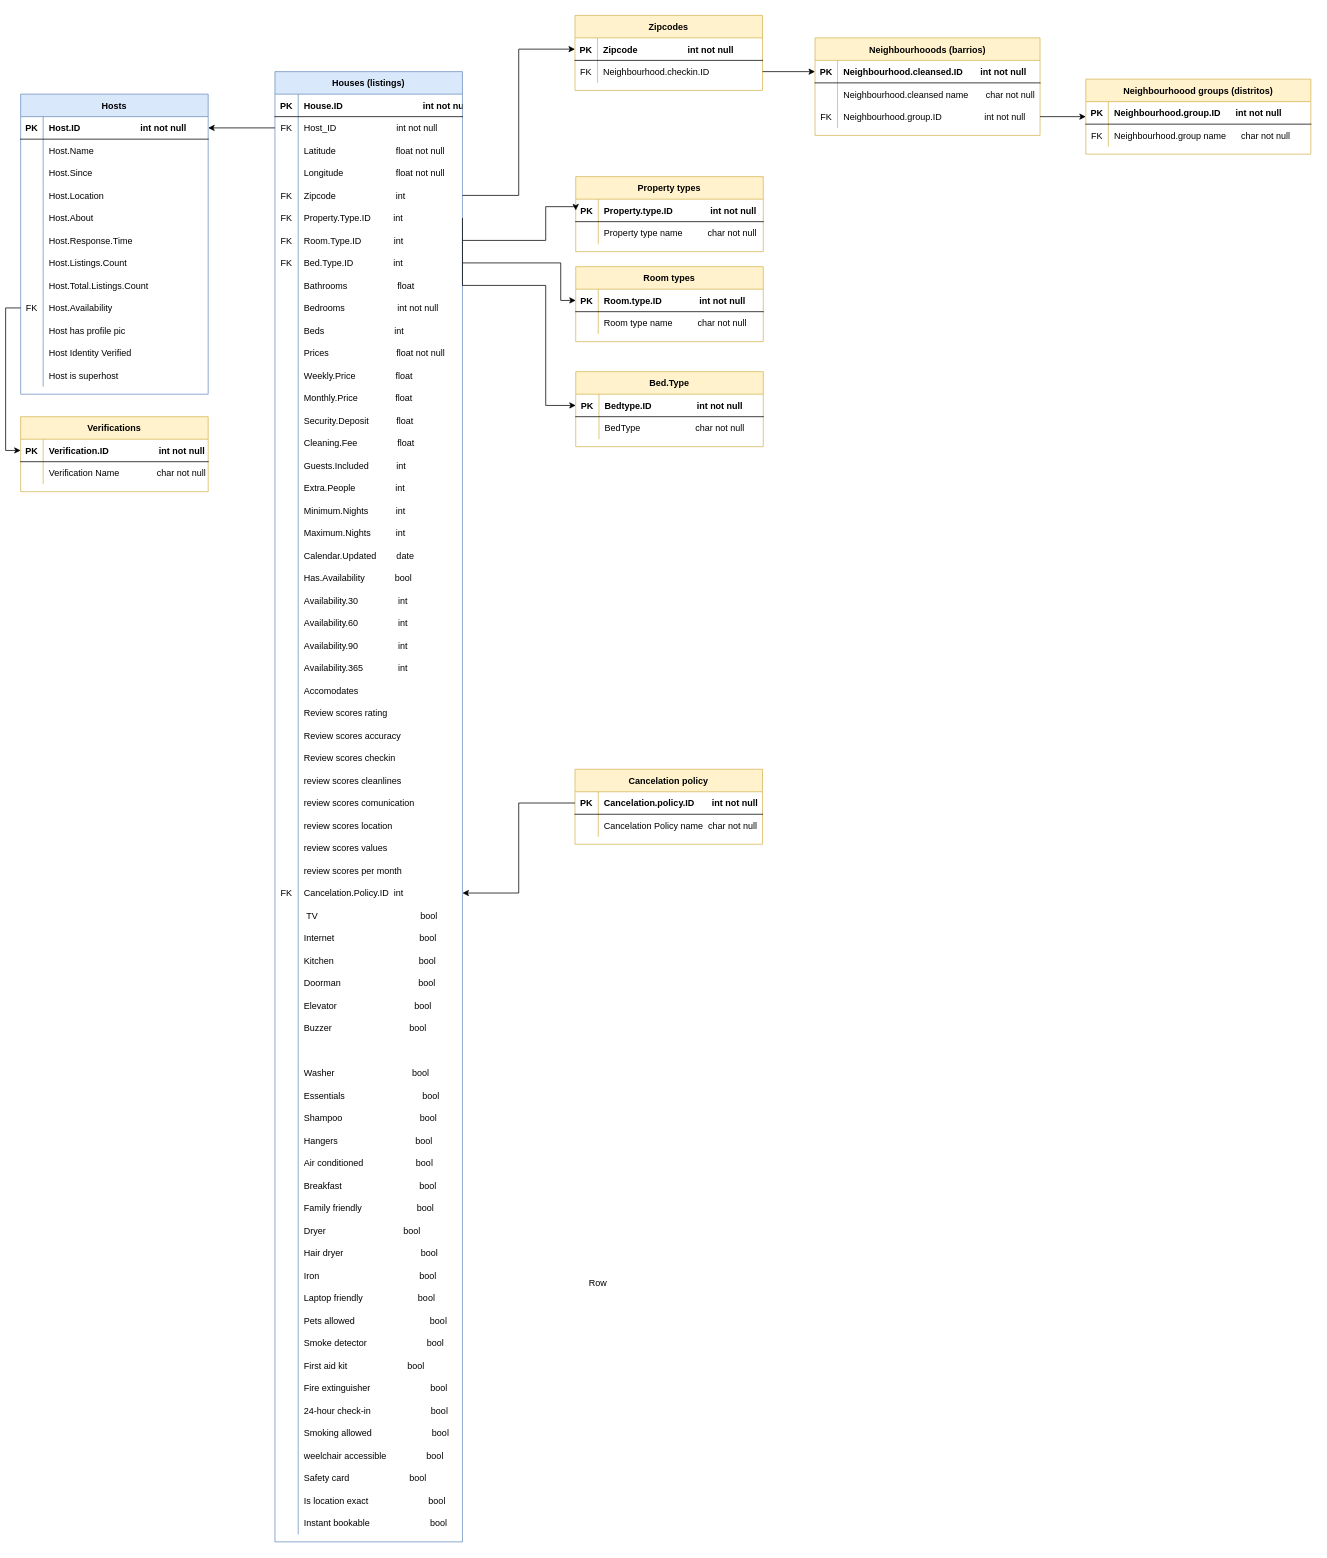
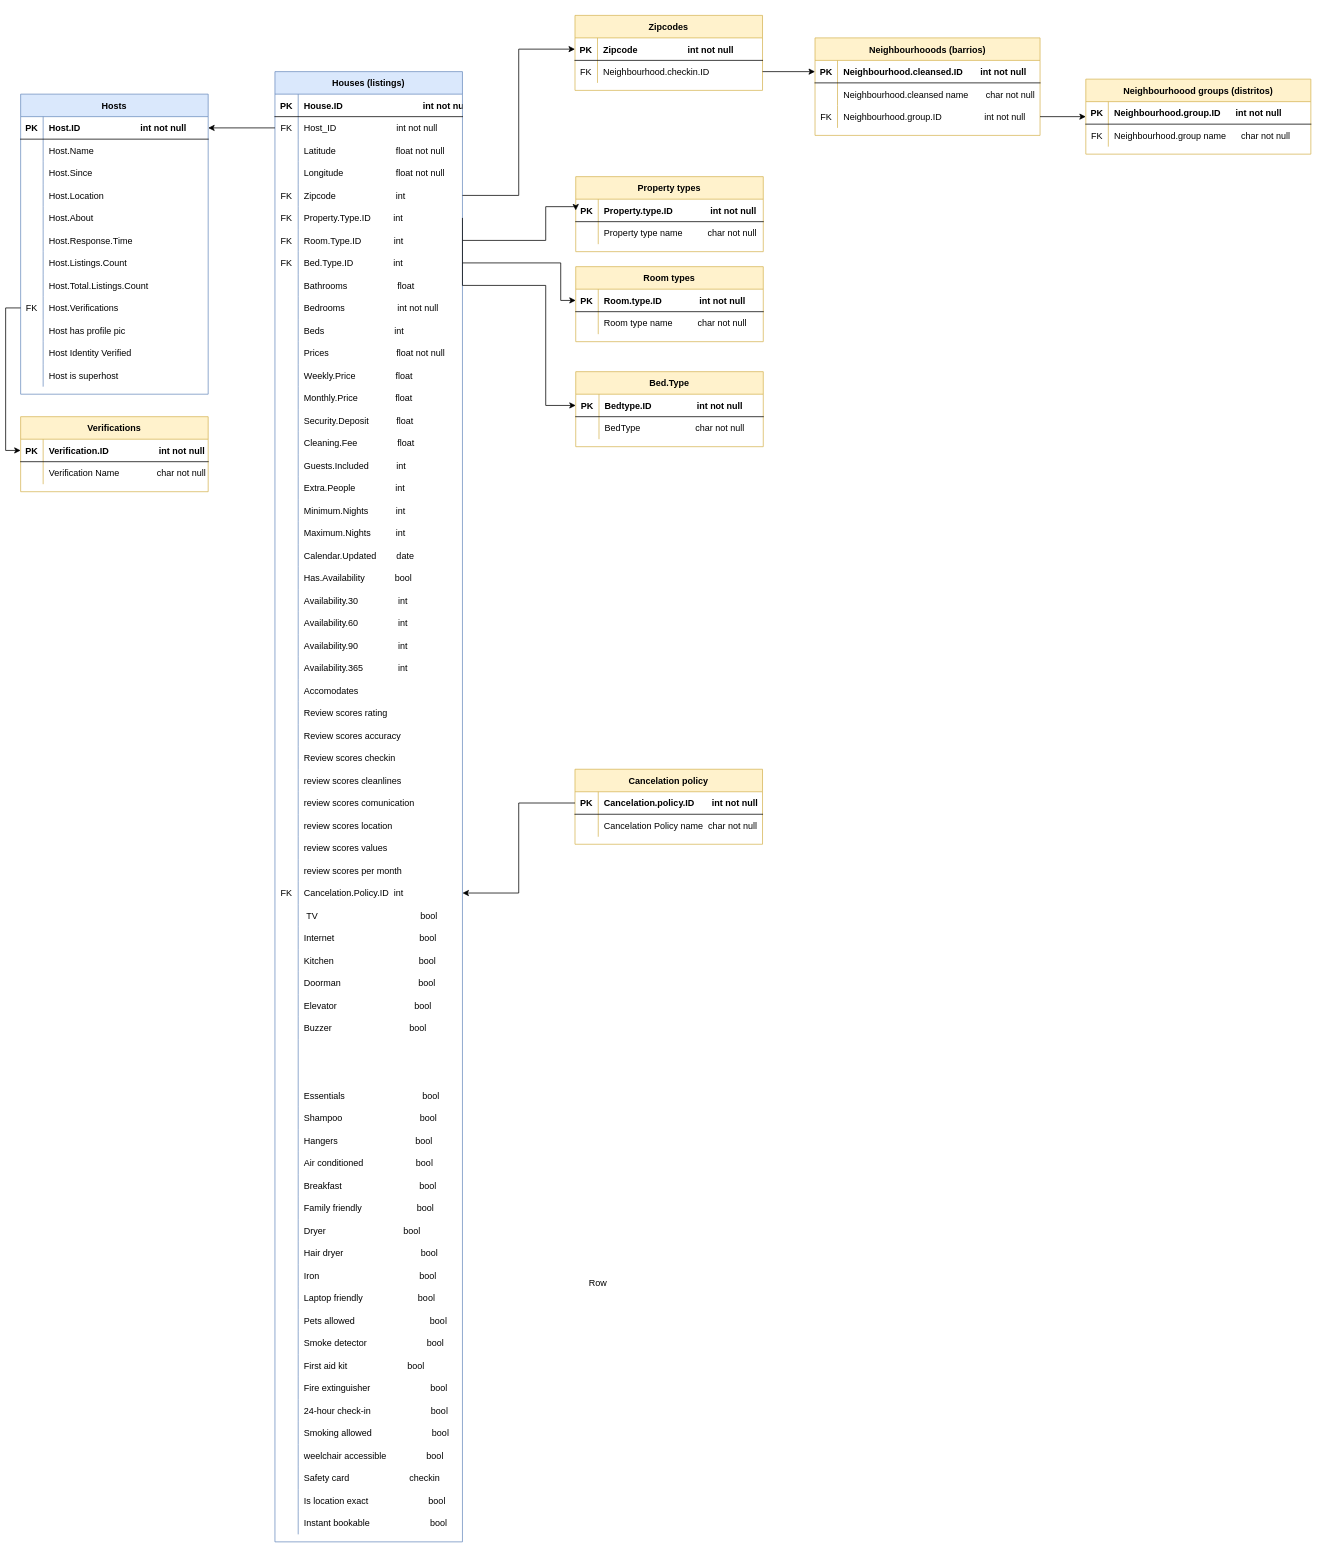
node "Host.Availability": label "Host.Availability" -> "Host.Verifications"
node "Washer bool": removed
node "Safety card bool": label "Safety card bool" -> "Safety card checkin"
